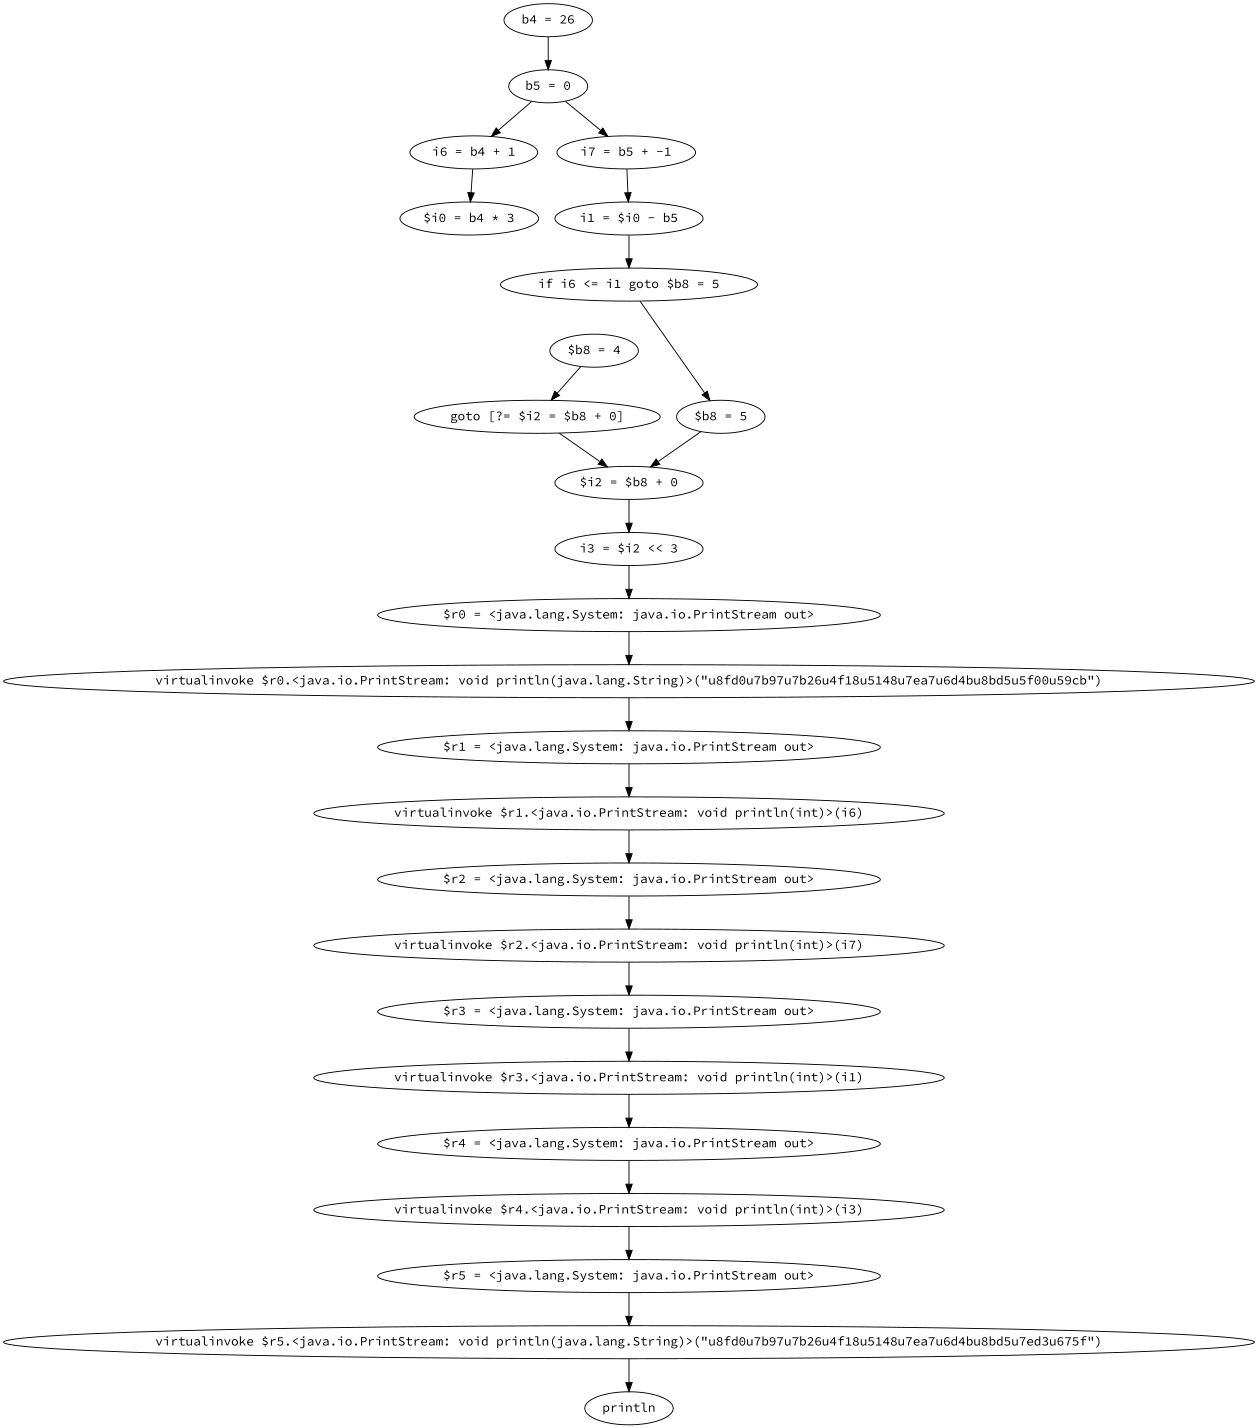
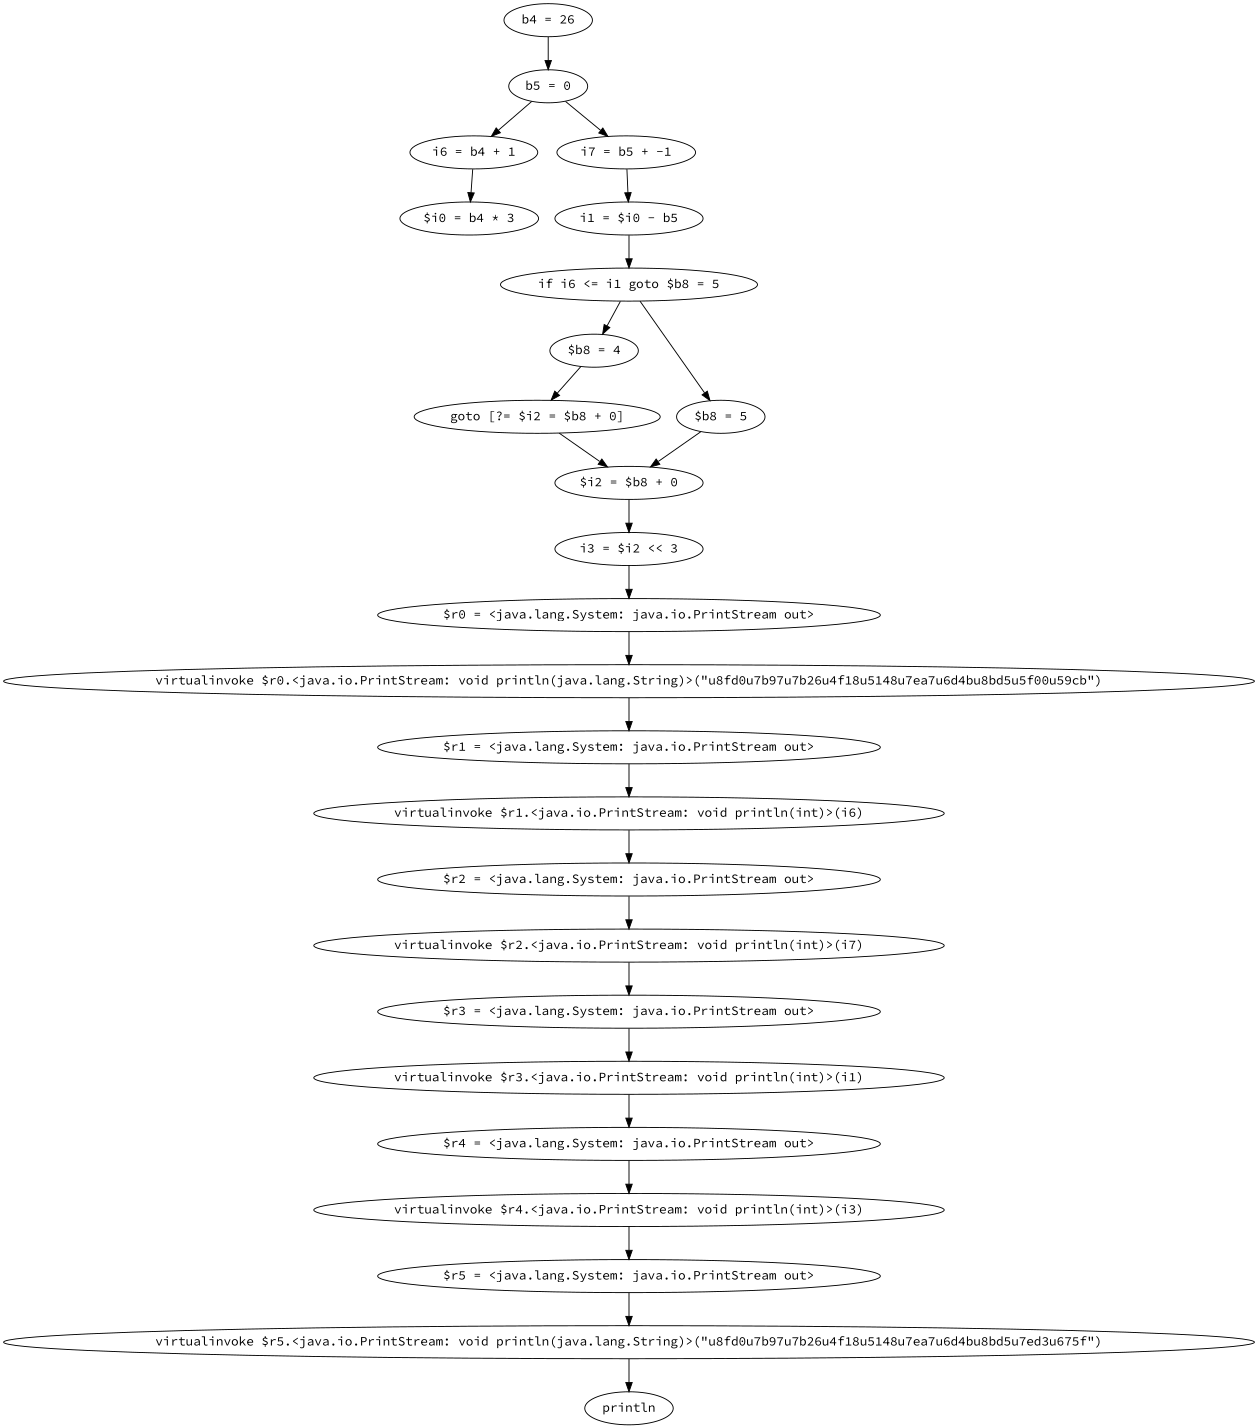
edge "if i6 <= i1 goto $b8 = 5" -> "$b8 = 4": added
